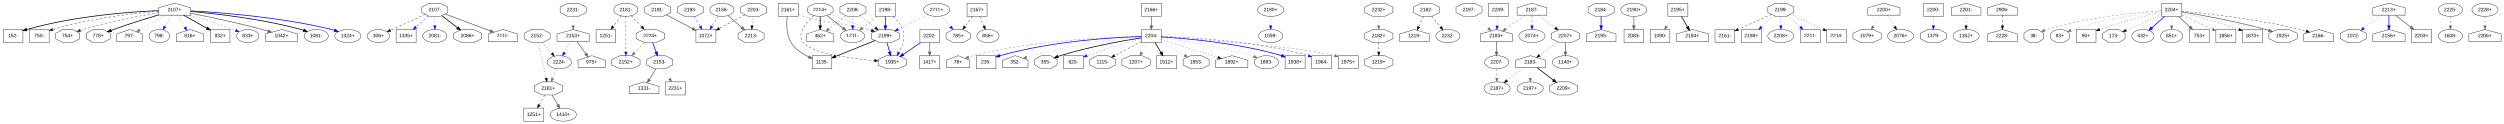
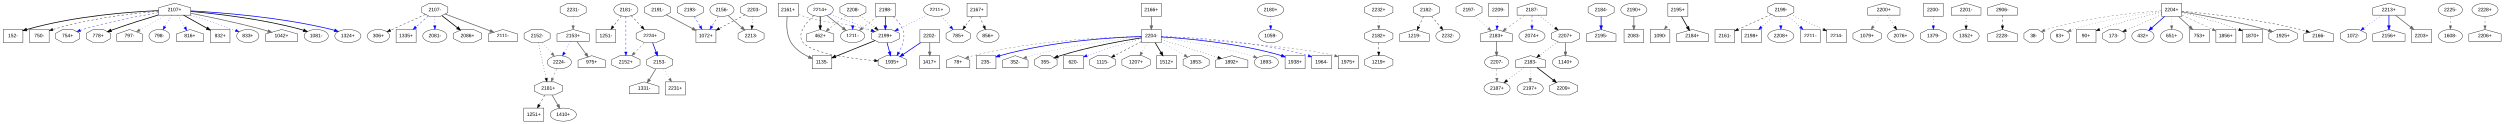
edge "2152-" -> "2224-": color black -> gray40
